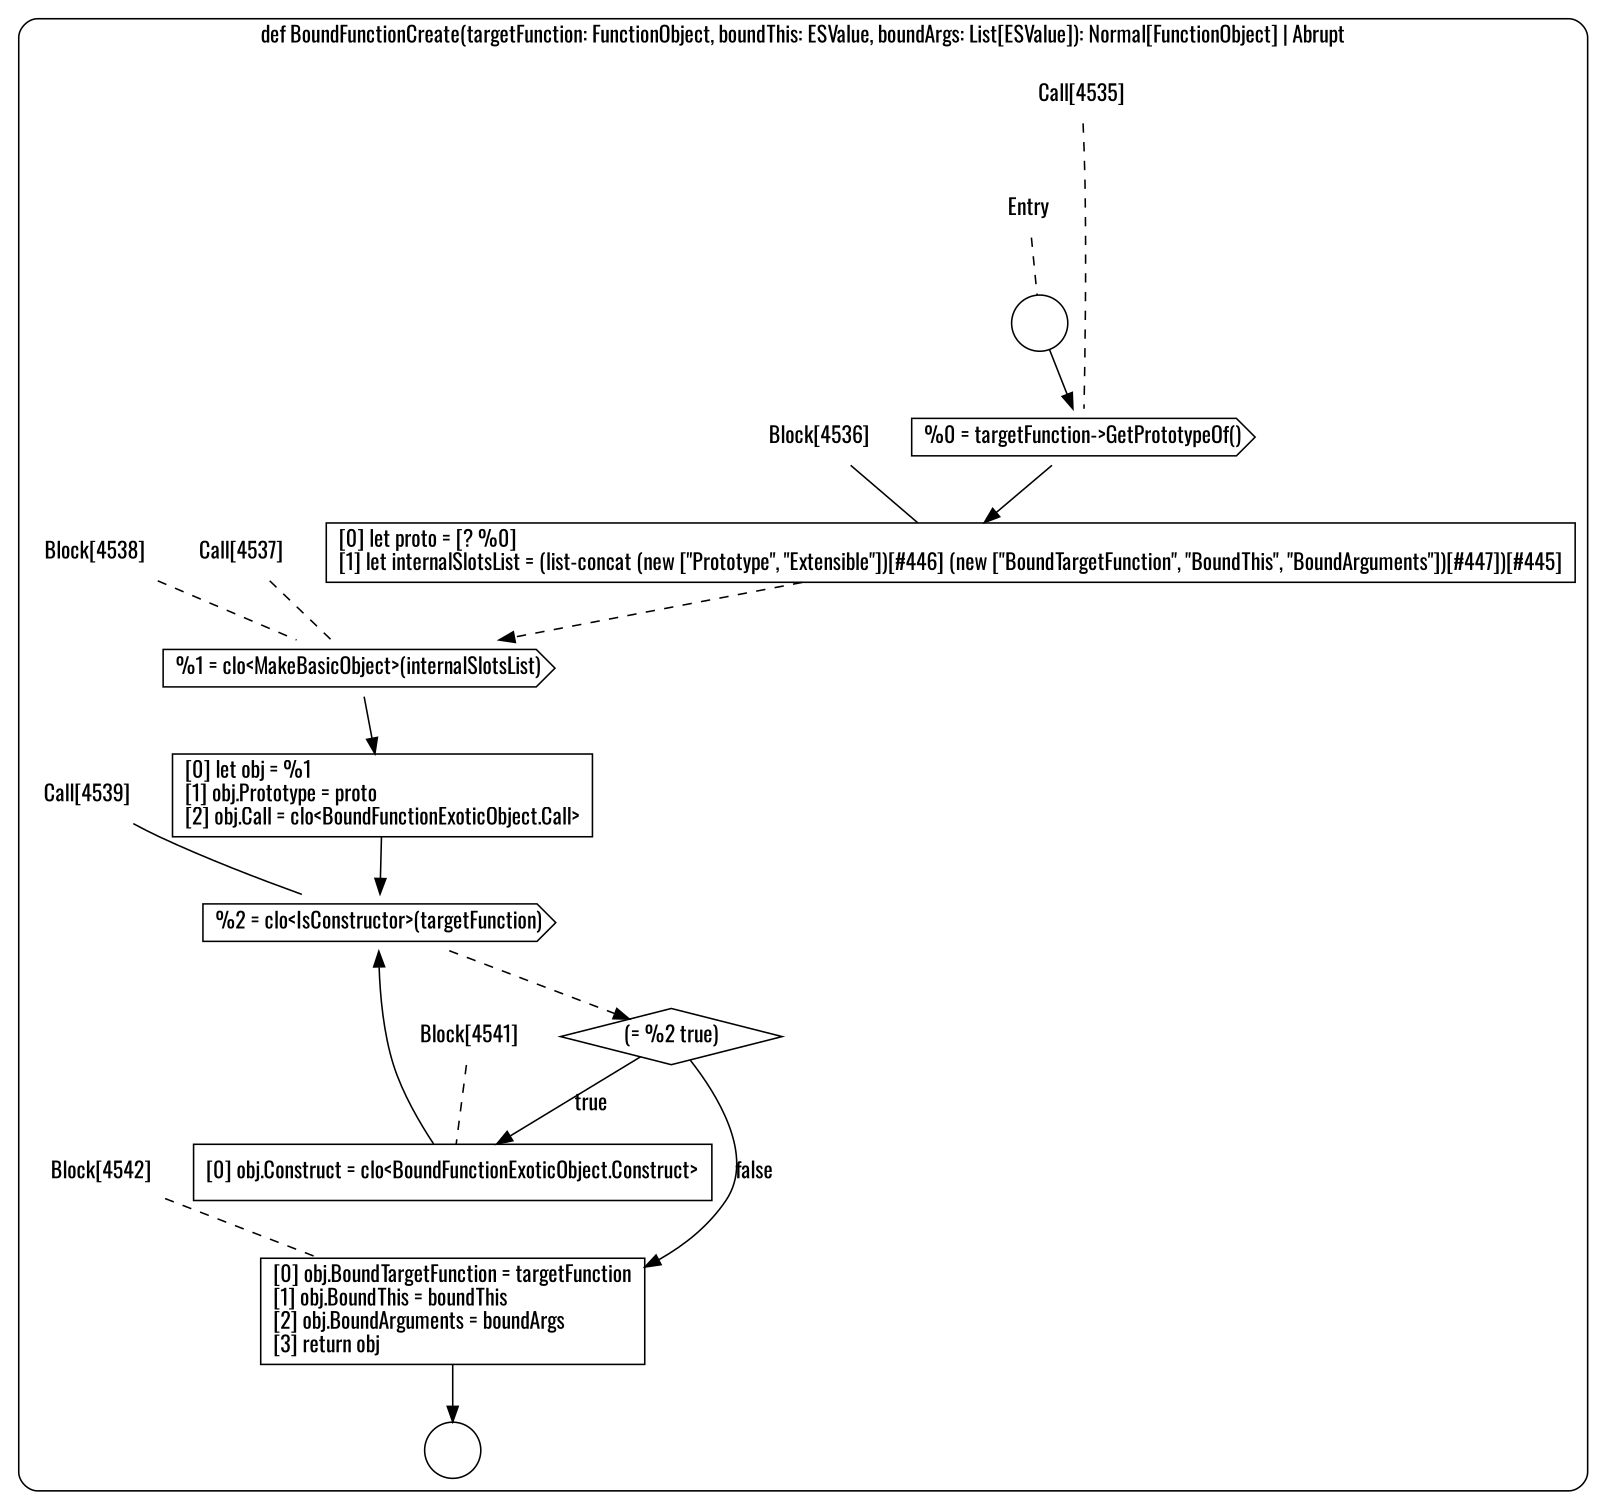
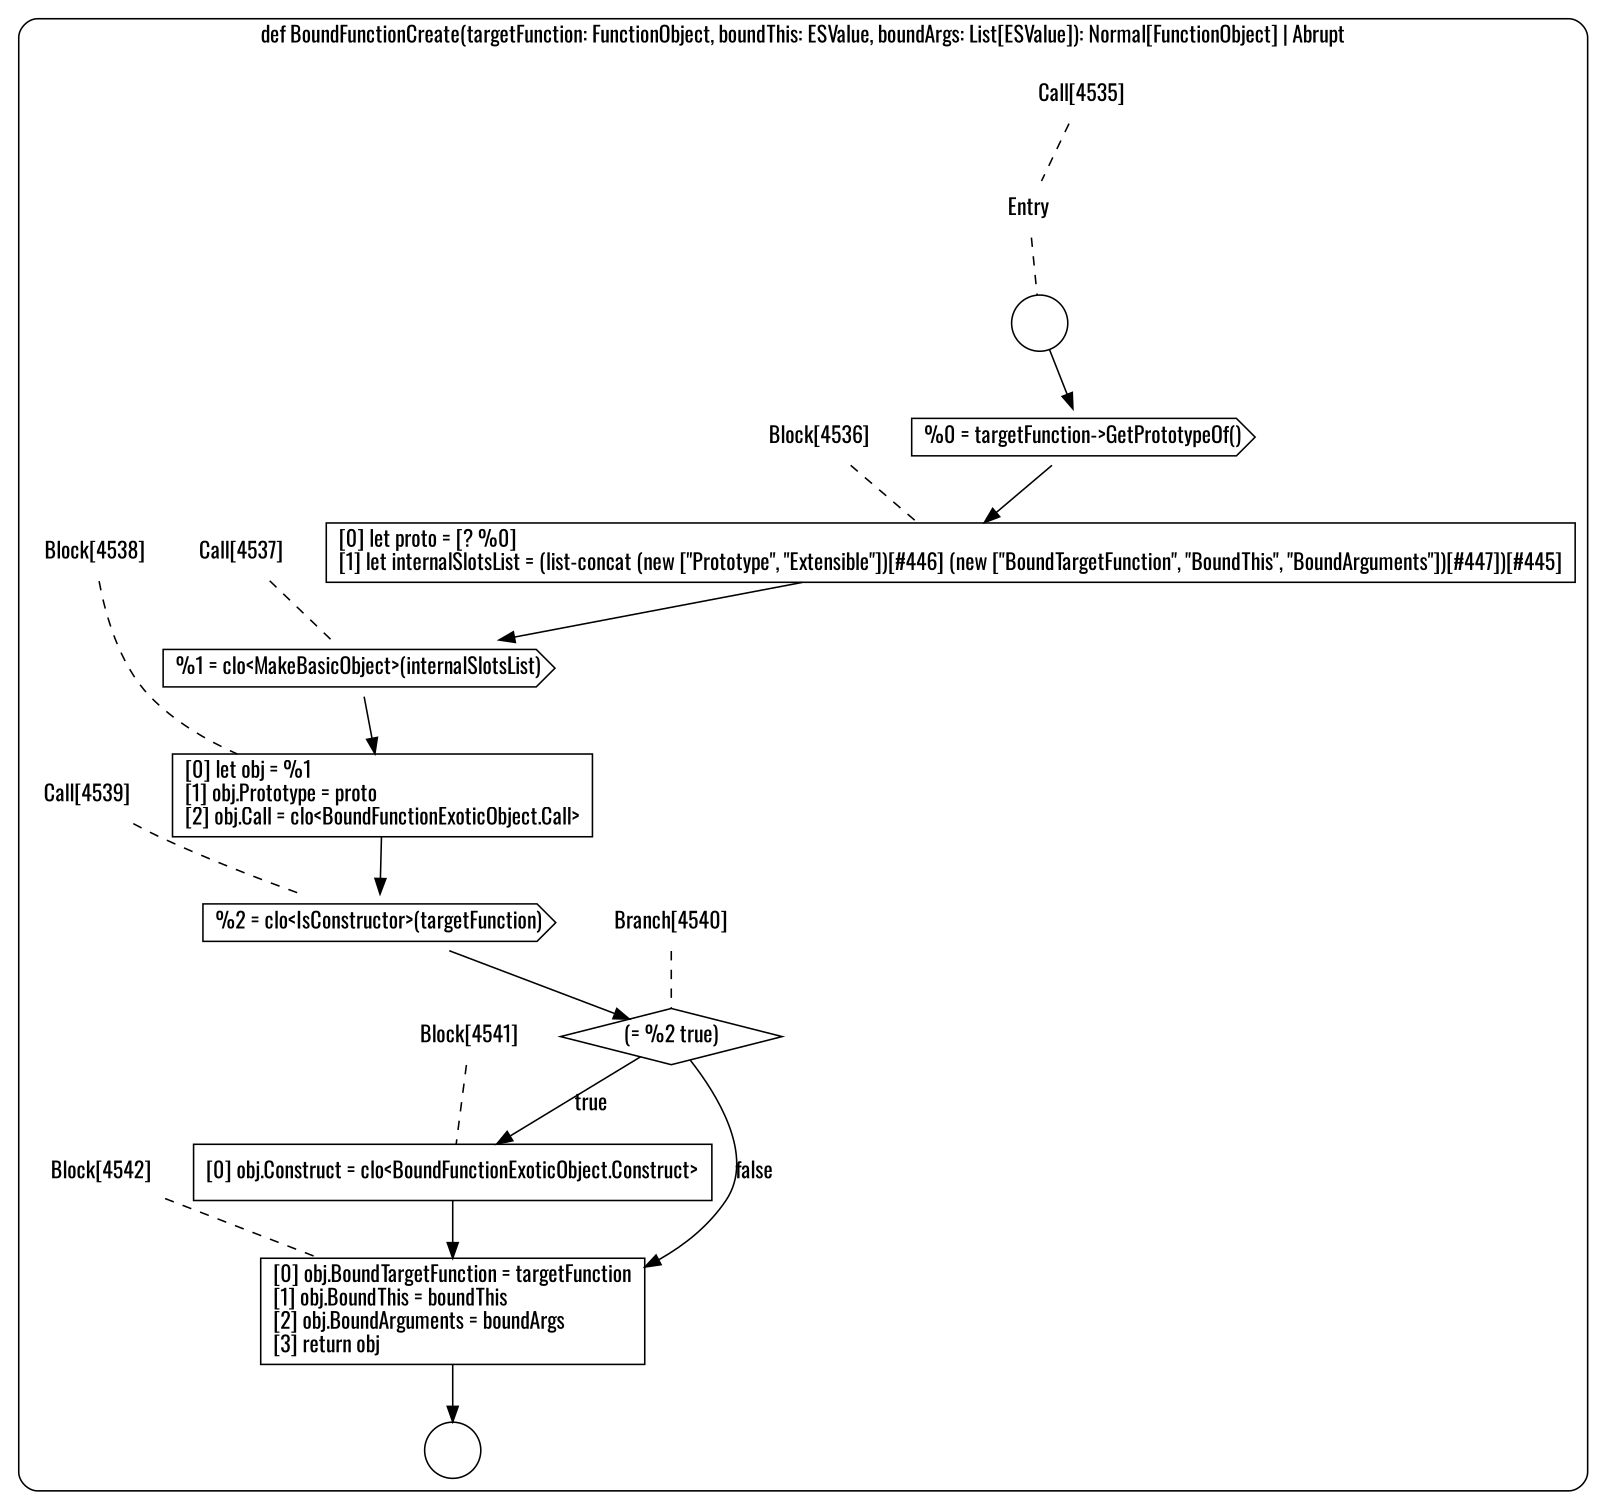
edge "Call[4535]" -- "%0 = targetFunction->GetPrototypeOf()": now "Call[4535]" -- "Entry"
edge "Block[4536]" -- "[0] let proto = [? %0]": style solid -> dashed
edge "Block[4538]" -- "%1 = clo<MakeBasicObject>(internalSlotsList)": now "Block[4538]" -- "[0] let obj = %1"
edge "[0] let proto = [? %0]" -> "%1 = clo<MakeBasicObject>(internalSlotsList)": style dashed -> solid
edge "Call[4539]" -- "%2 = clo<IsConstructor>(targetFunction)": style solid -> dashed
node "Branch[4540]": added
edge "%2 = clo<IsConstructor>(targetFunction)" -> "(= %2 true)": style dashed -> solid
edge "[0] obj.Construct = clo<BoundFunctionExoticObject.Construct>" -> "%2 = clo<IsConstructor>(targetFunction)": now "[0] obj.Construct = clo<BoundFunctionExoticObject.Construct>" -> "[0] obj.BoundTargetFunction = targetFunction"
